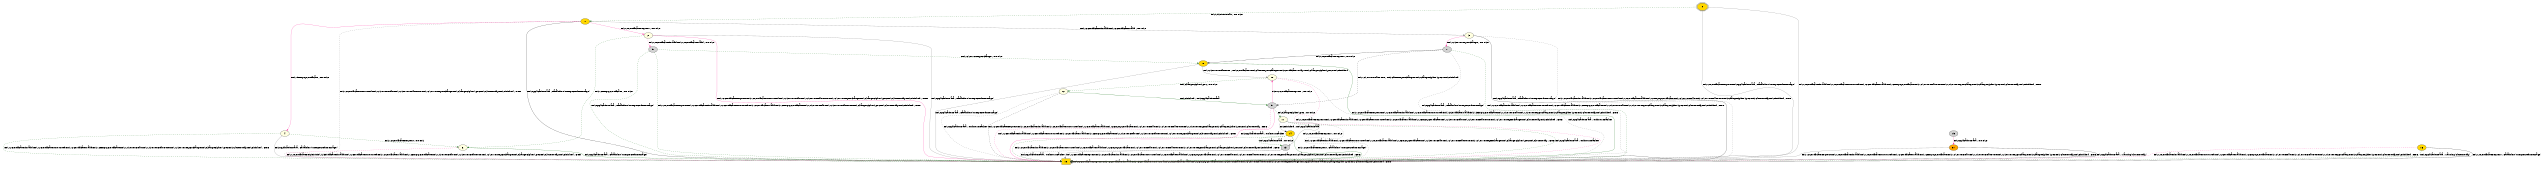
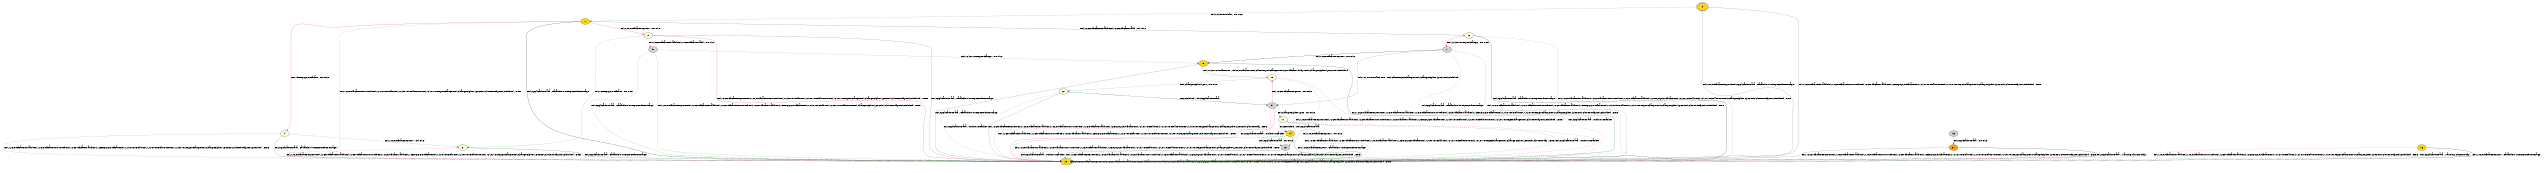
edge "9" -> "10": label "RSP12CertificateRequest / No RSP" -> "TLS12CertificateRequest / No RSP"
edge "15" -> "87": color deeppink -> darkgreen
edge "4" -> "6": label "TLS12CertificateRequest / No TLS" -> "TLS12CertificateRequest / No RSP"
